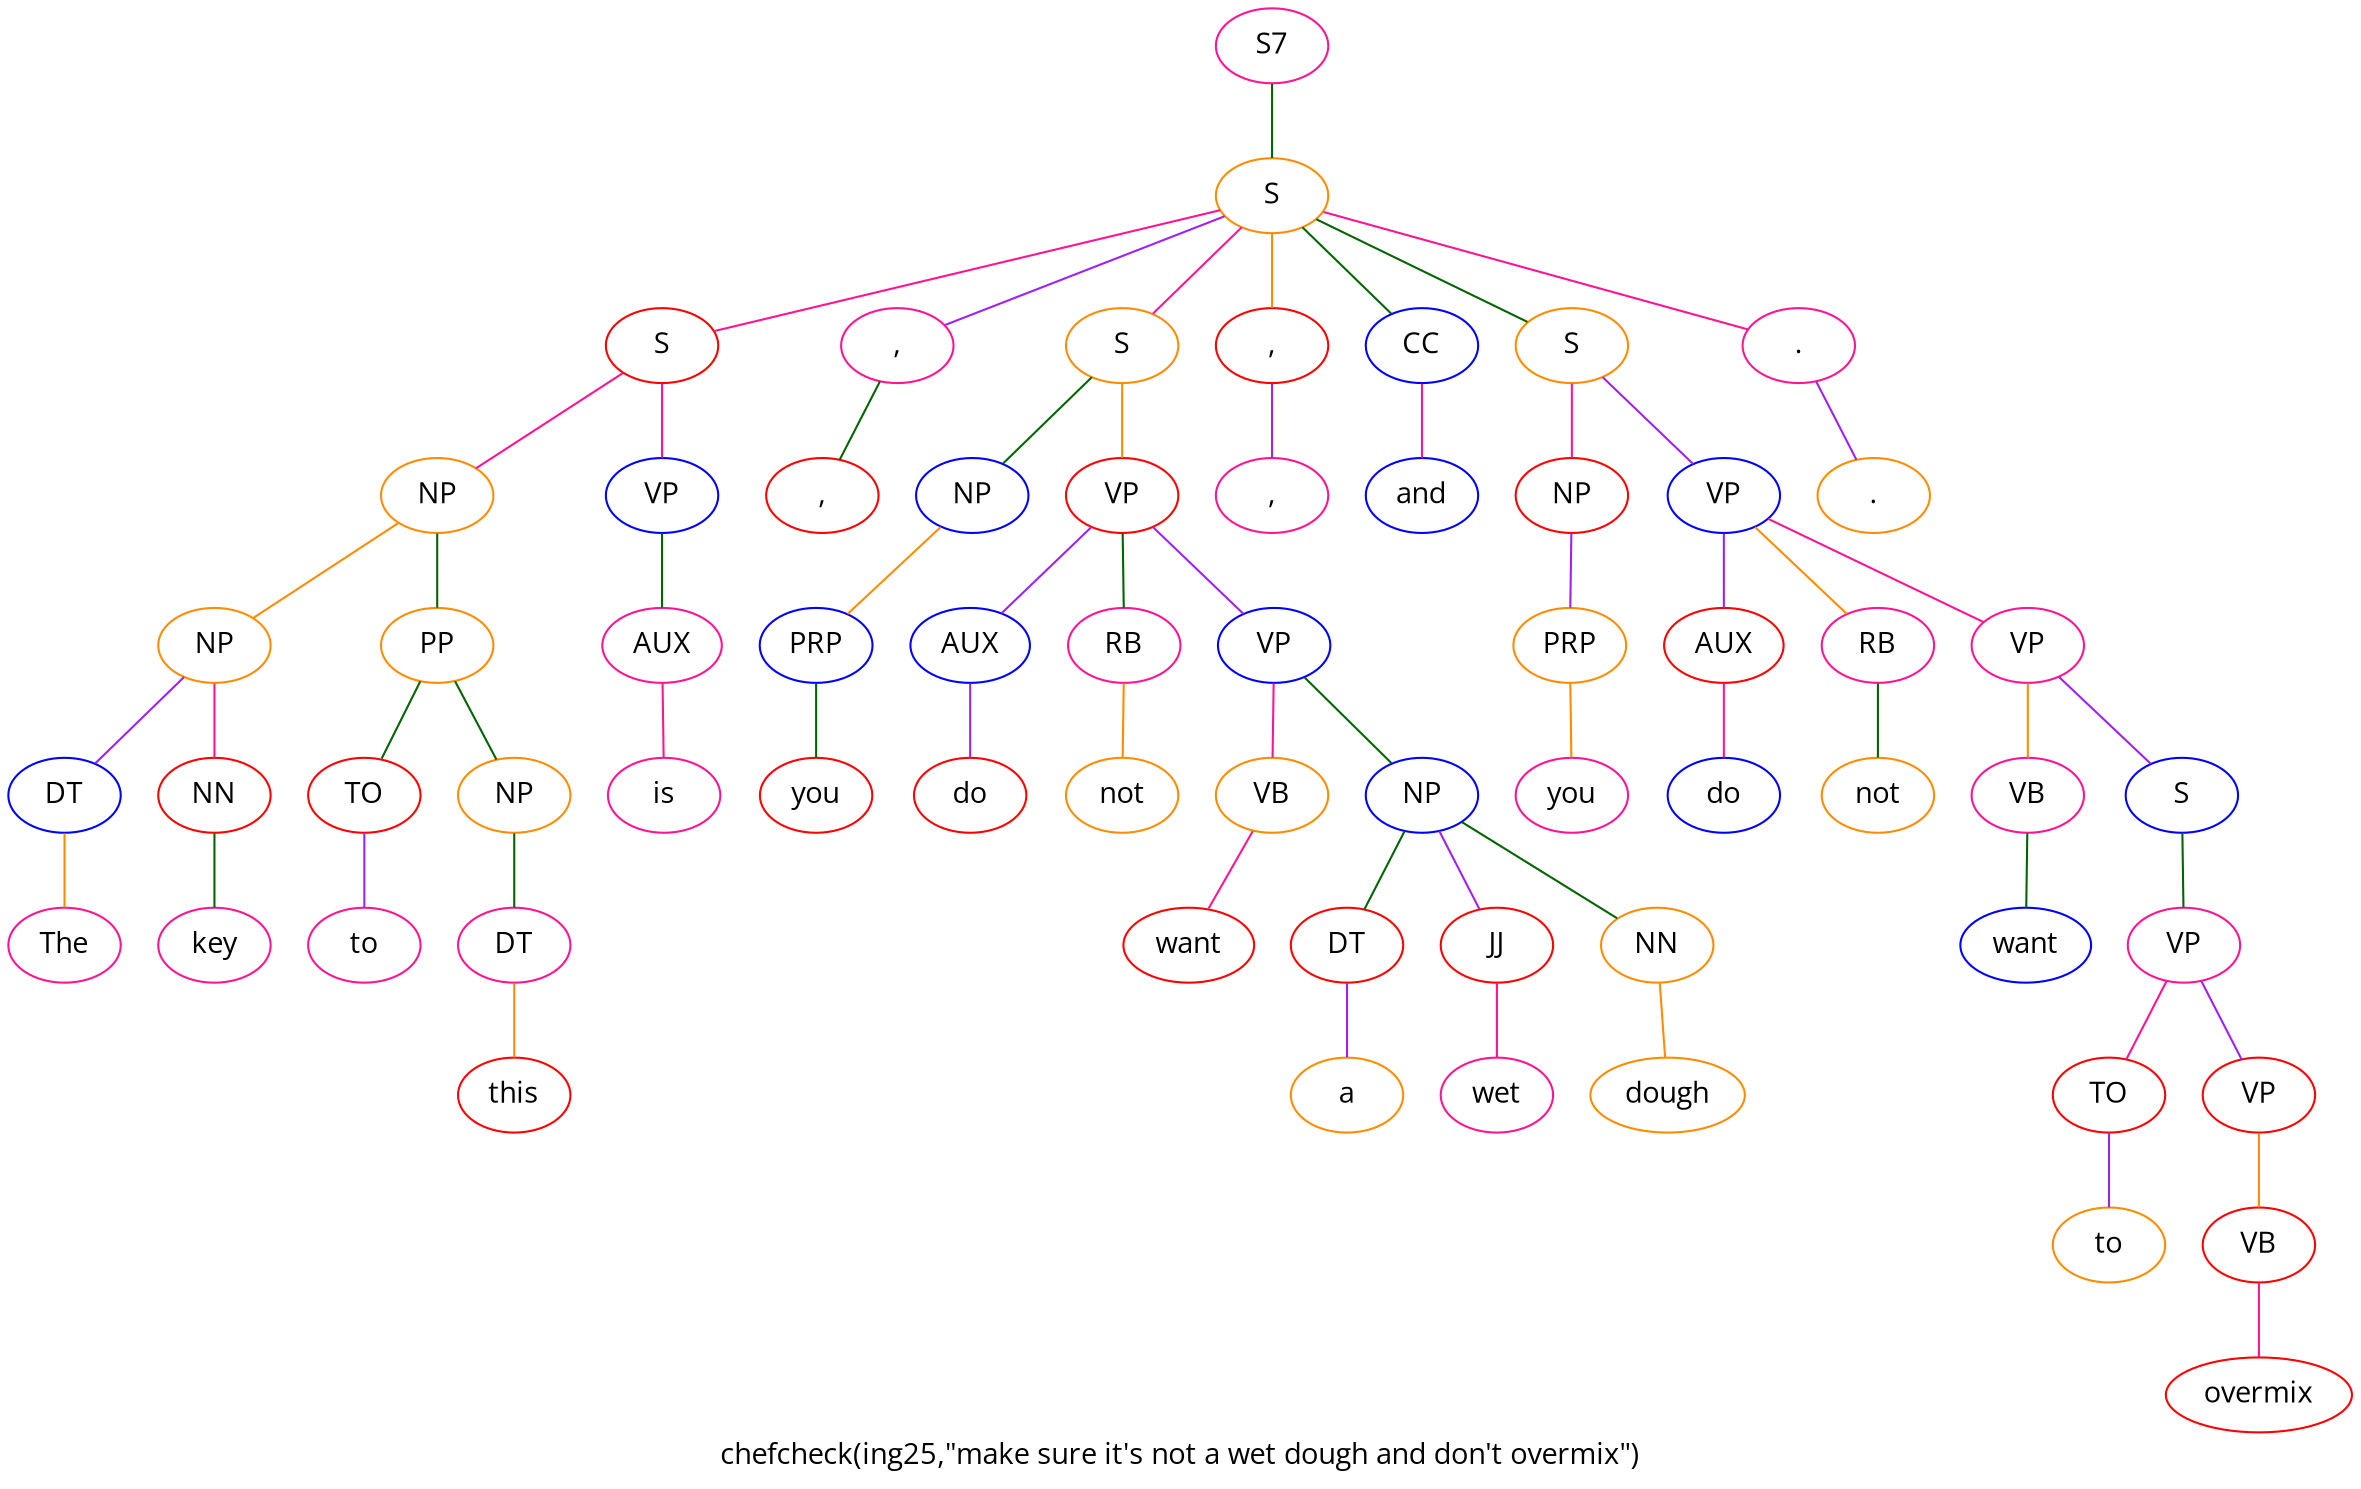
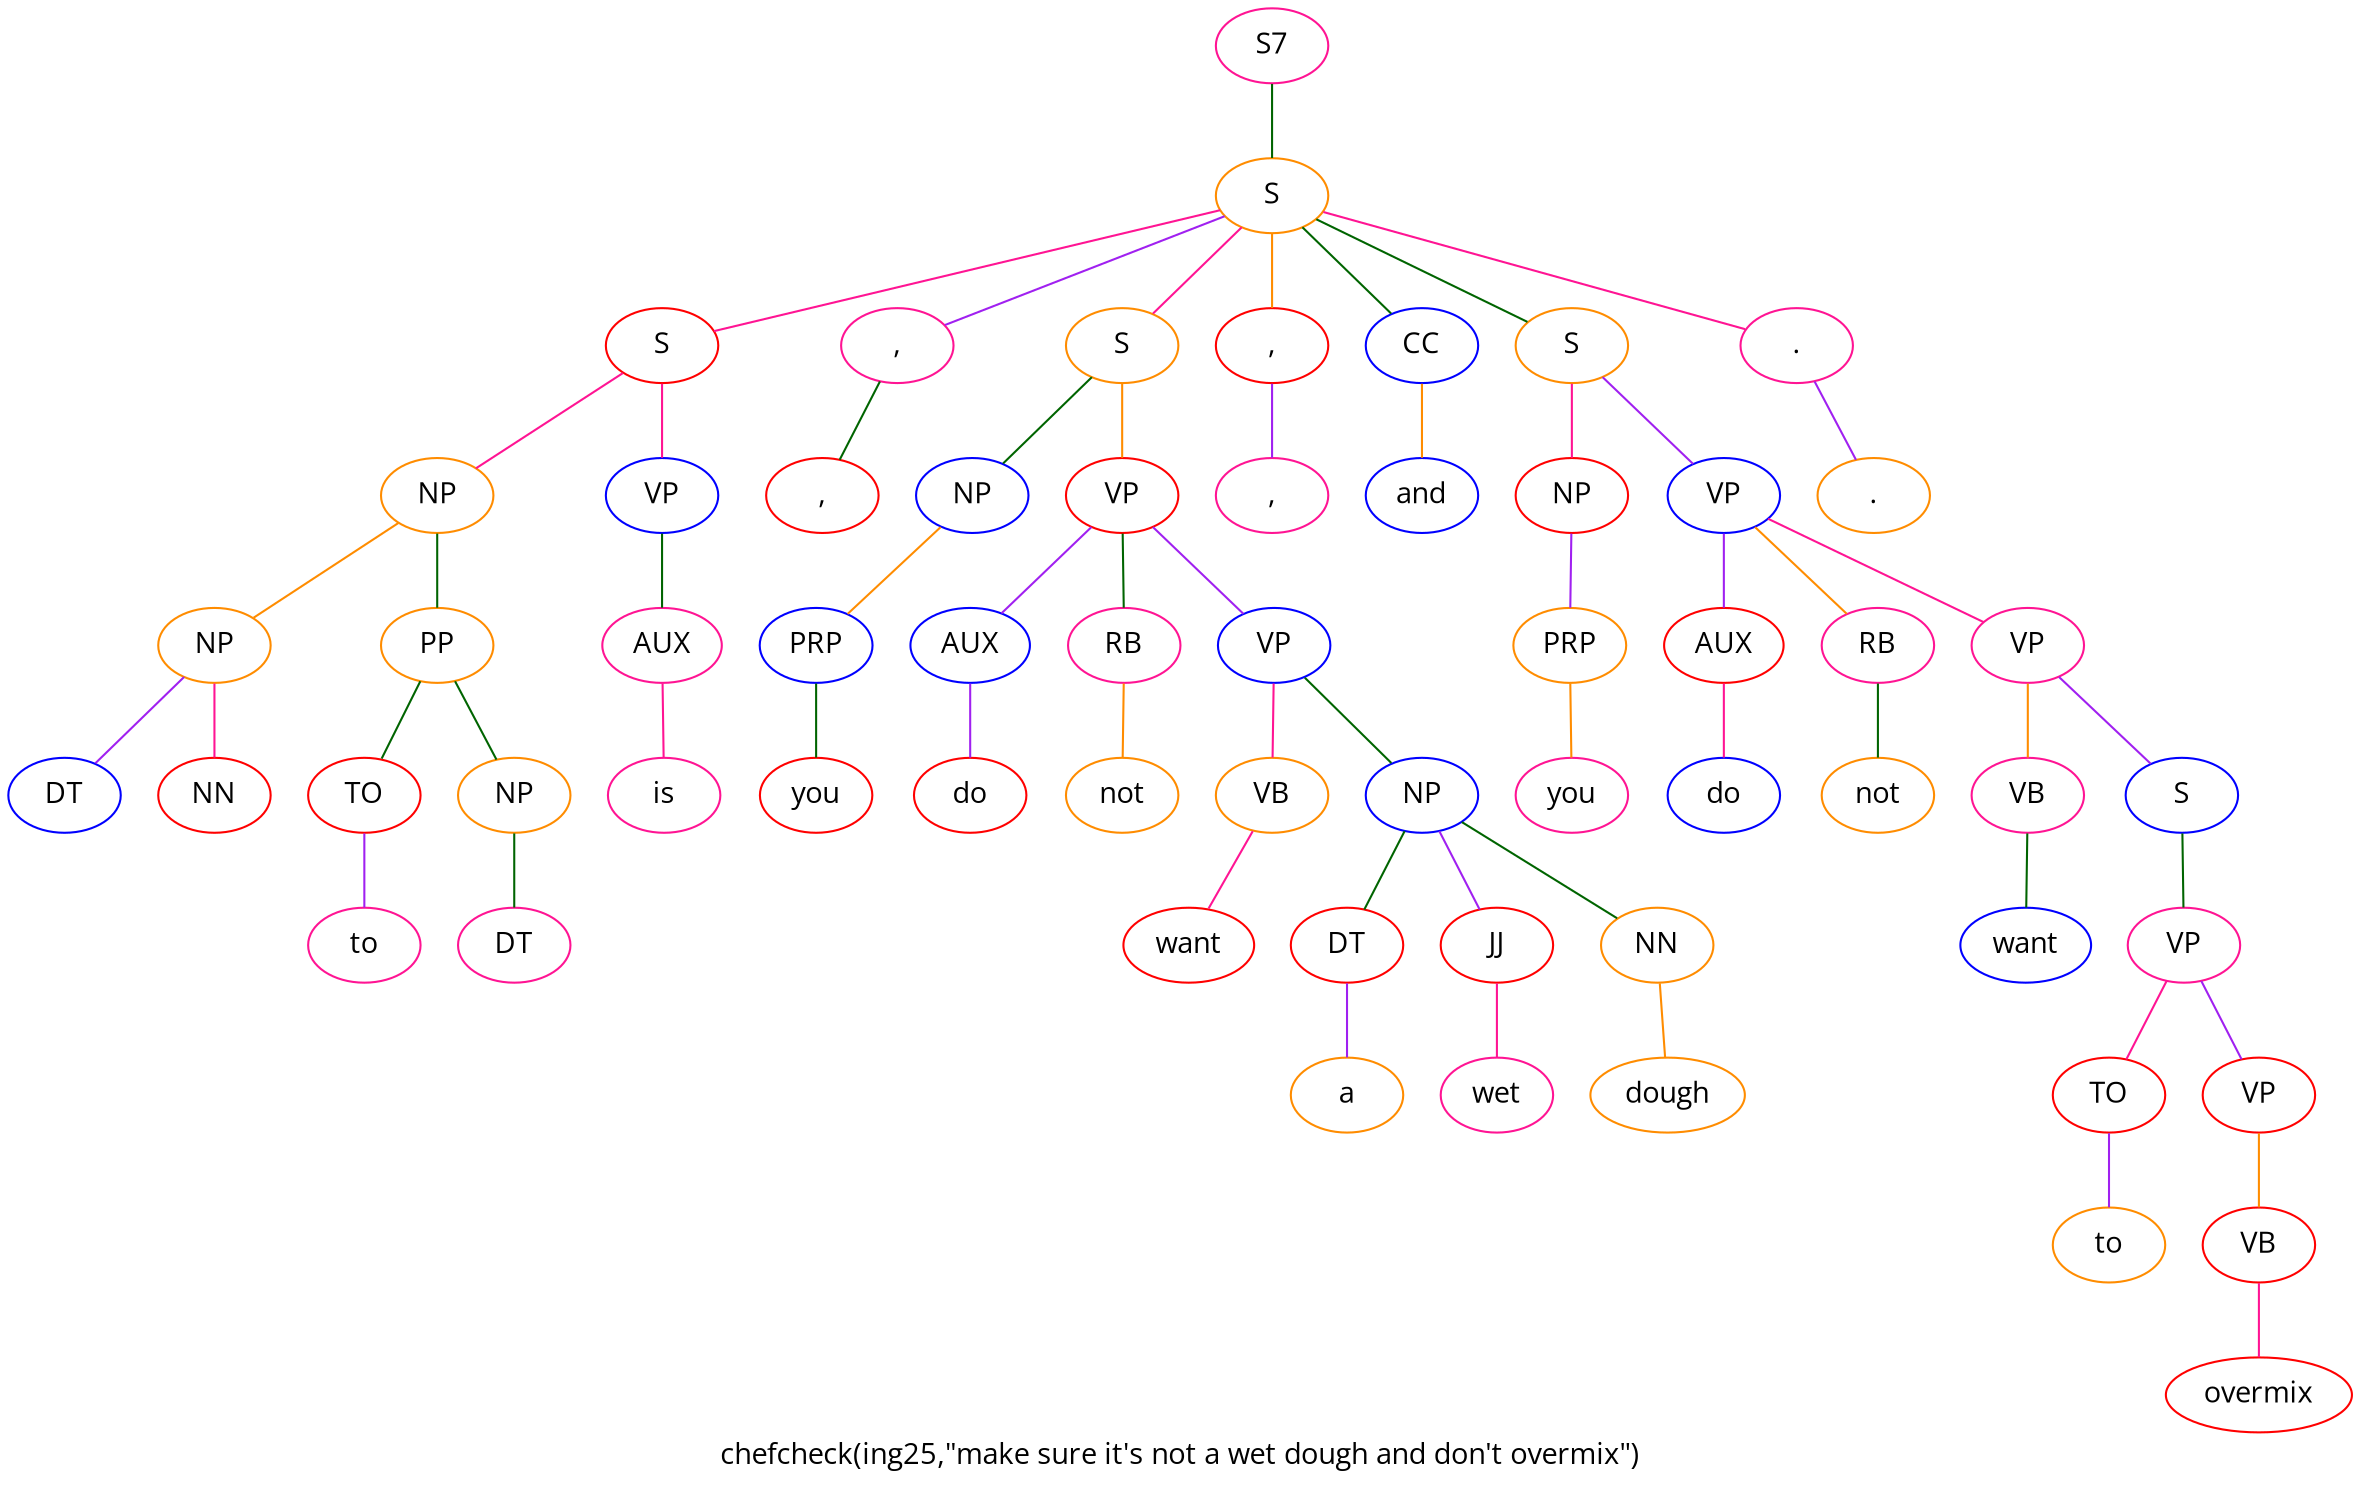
edge "CC" -- "and": color deeppink -> darkorange
node "The": removed
node "key": removed
node "this": removed
